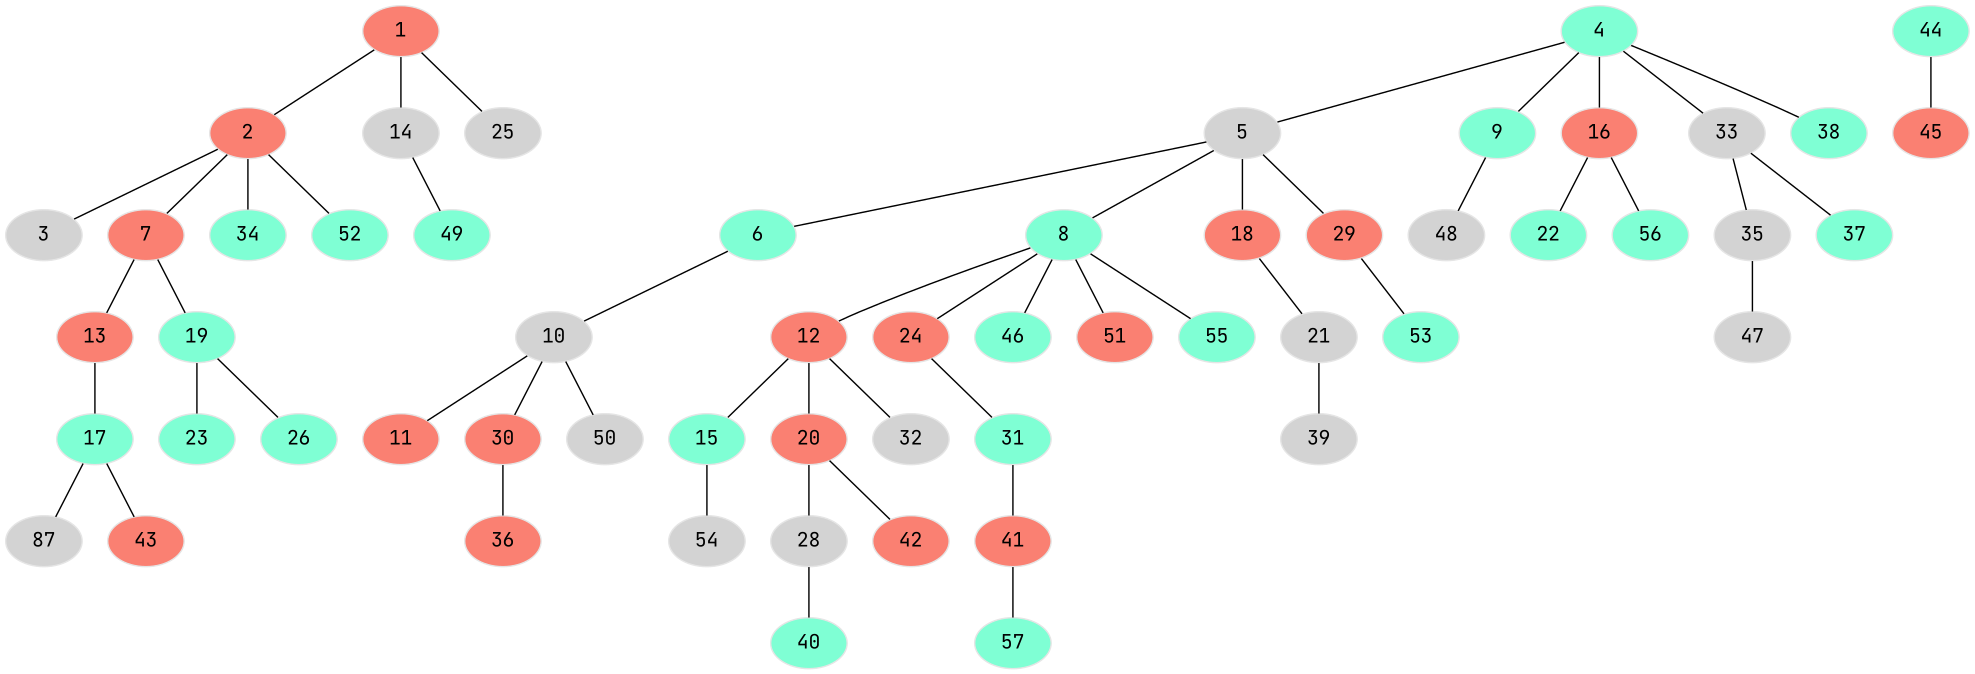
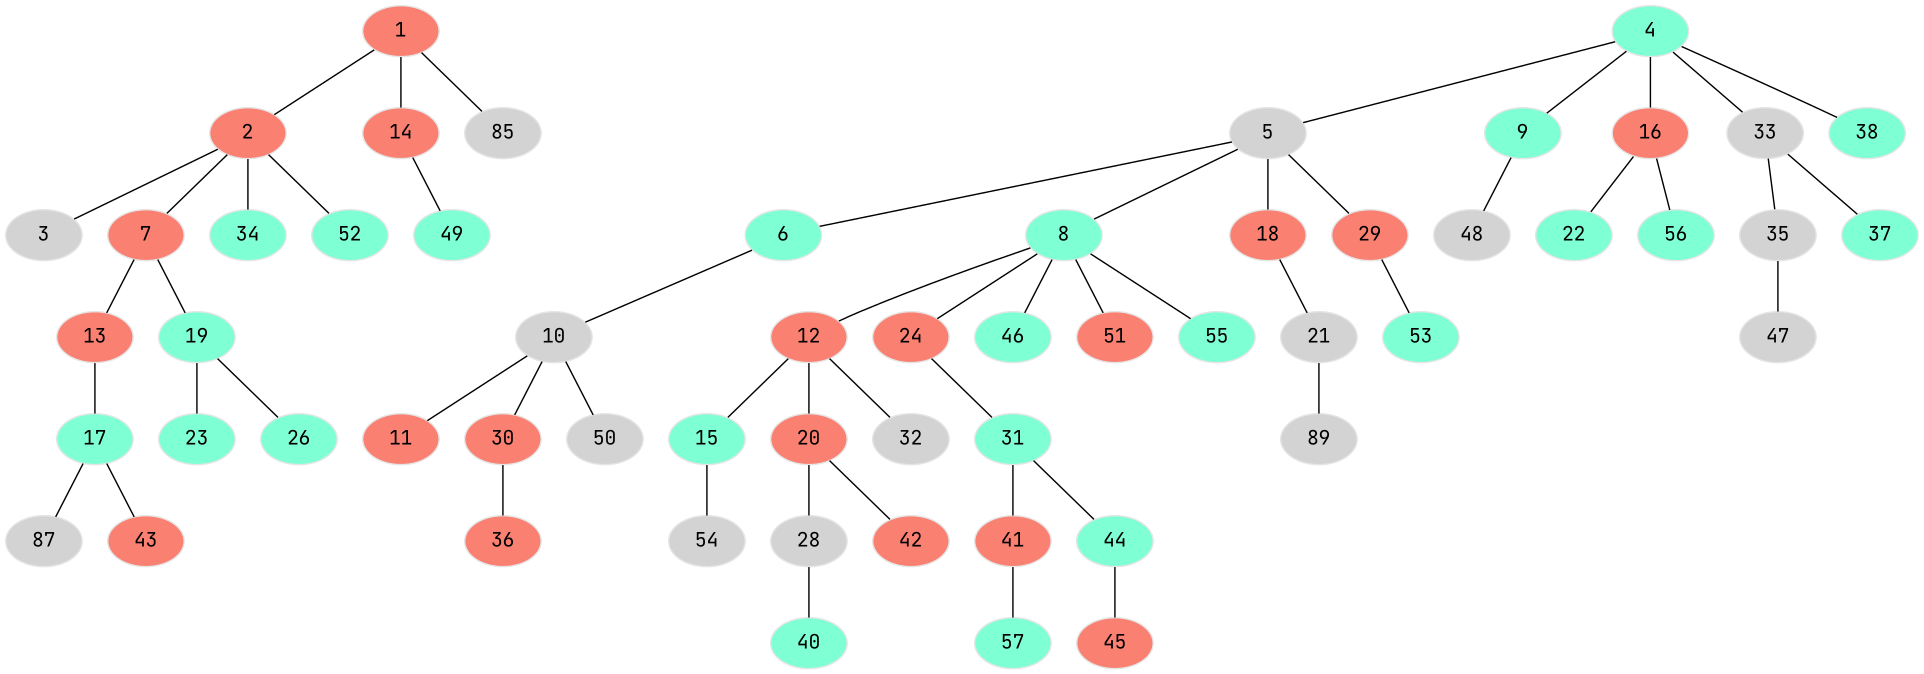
node "14": fillcolor lightgrey -> salmon
node "25": label "25" -> "85"
node "39": label "39" -> "89"
edge "31" -- "44": added
